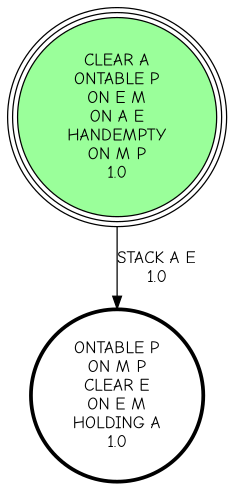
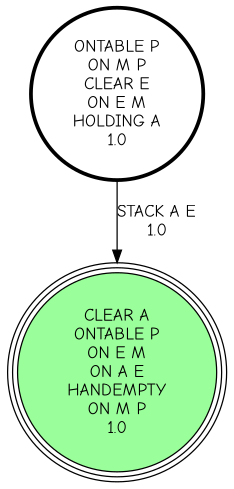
edge "CLEAR A ONTABLE P ON E M ON A E HANDEMPTY ON M P 1.0" -> "ONTABLE P ON M P CLEAR E ON E M HOLDING A 1.0": reversed
